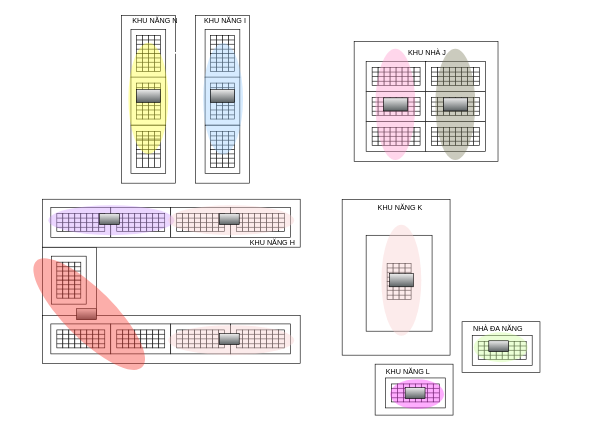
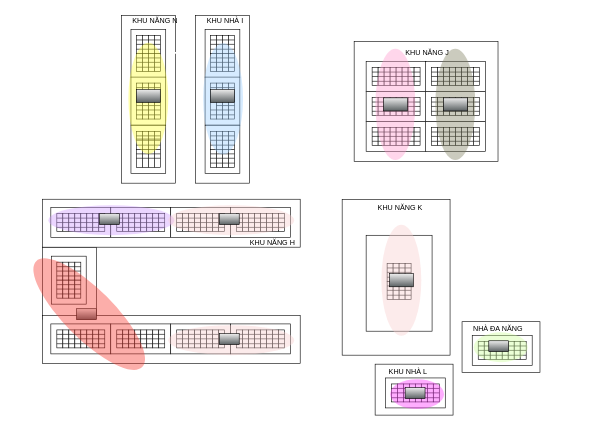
node "KHU NĂNG I": label "KHU NĂNG I" -> "KHU NHÀ I"
node "KHU NHÀ J": label "KHU NHÀ J" -> "KHU NĂNG J"
node "KHU NĂNG L": label "KHU NĂNG L" -> "KHU NHÀ L"
